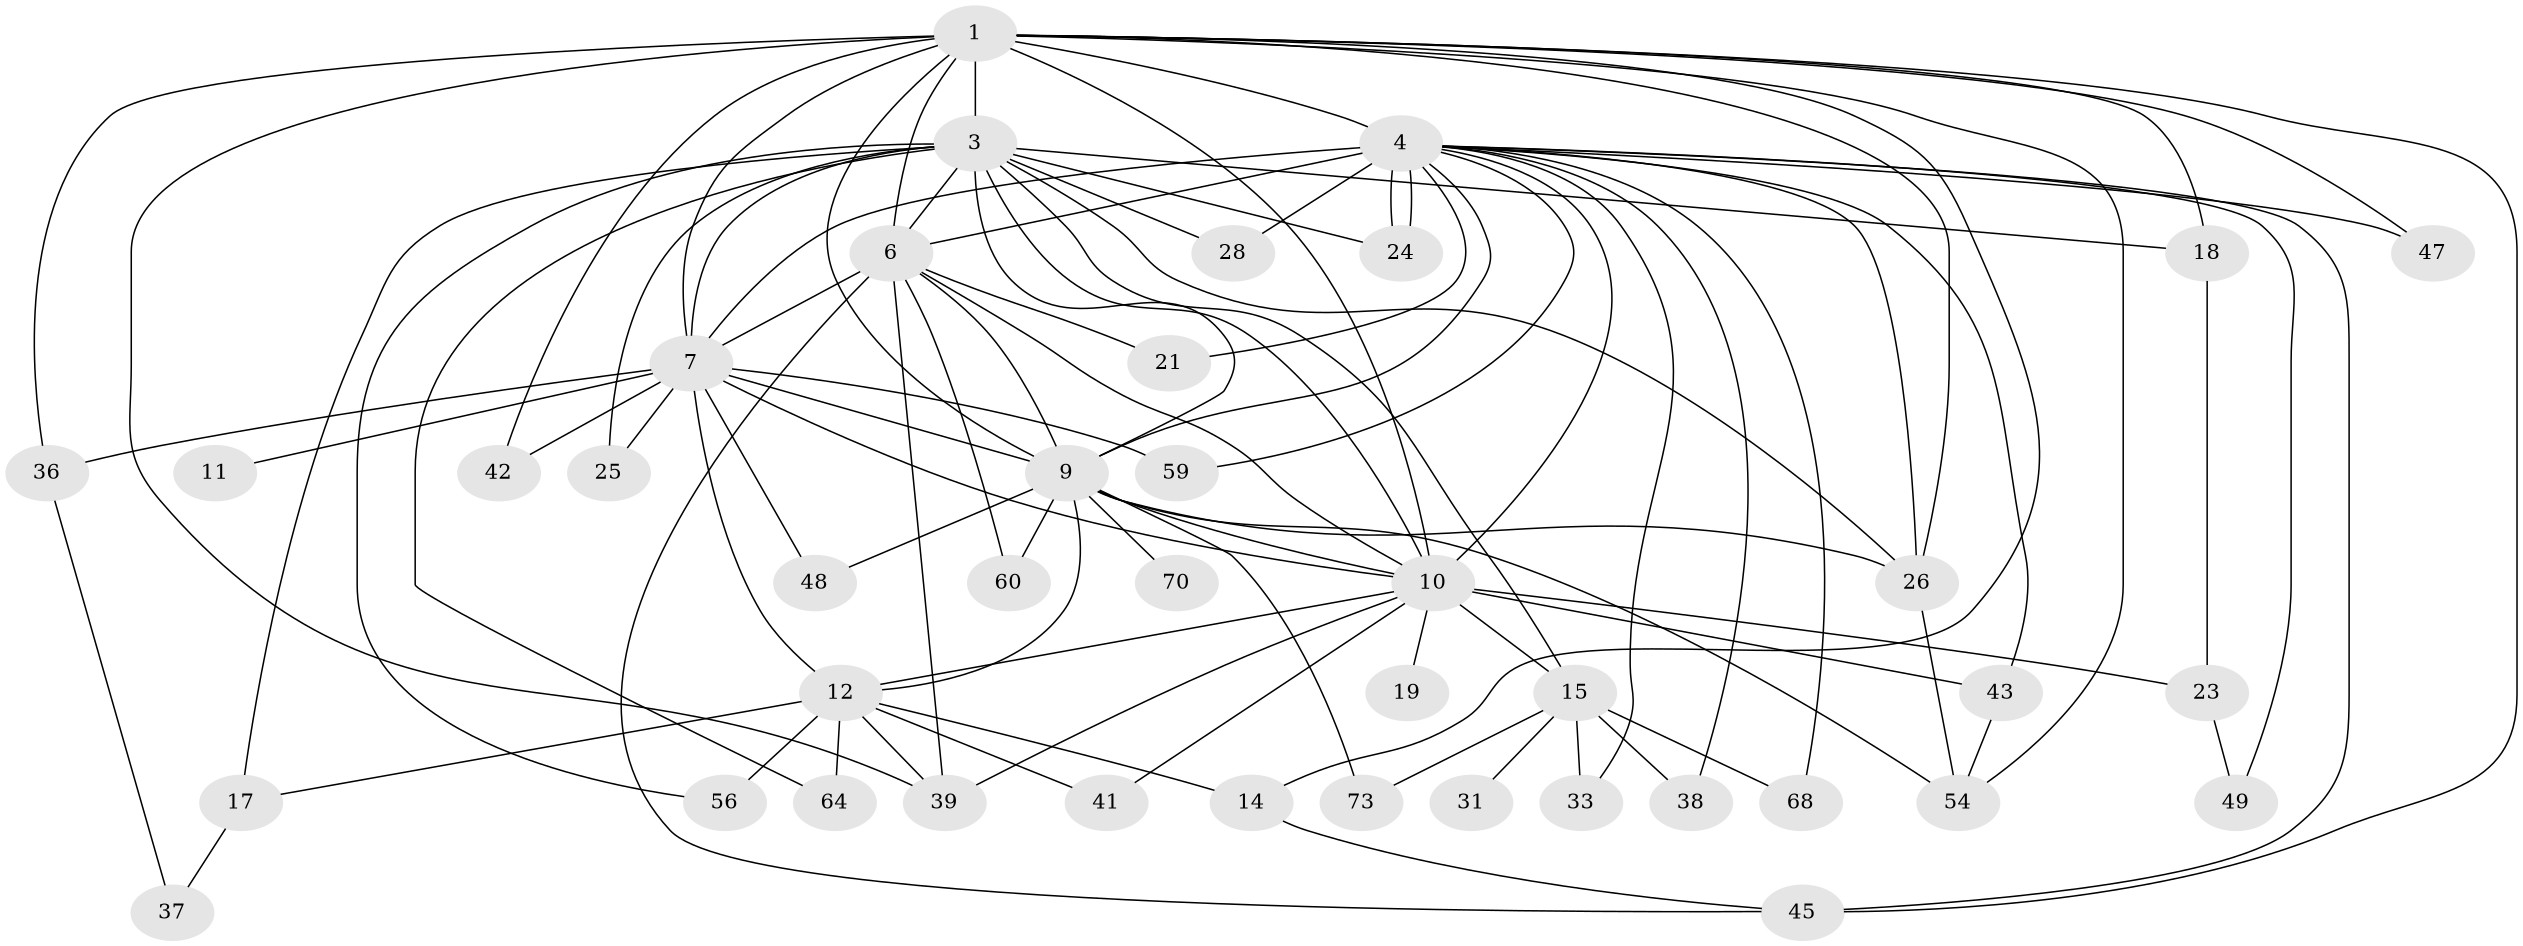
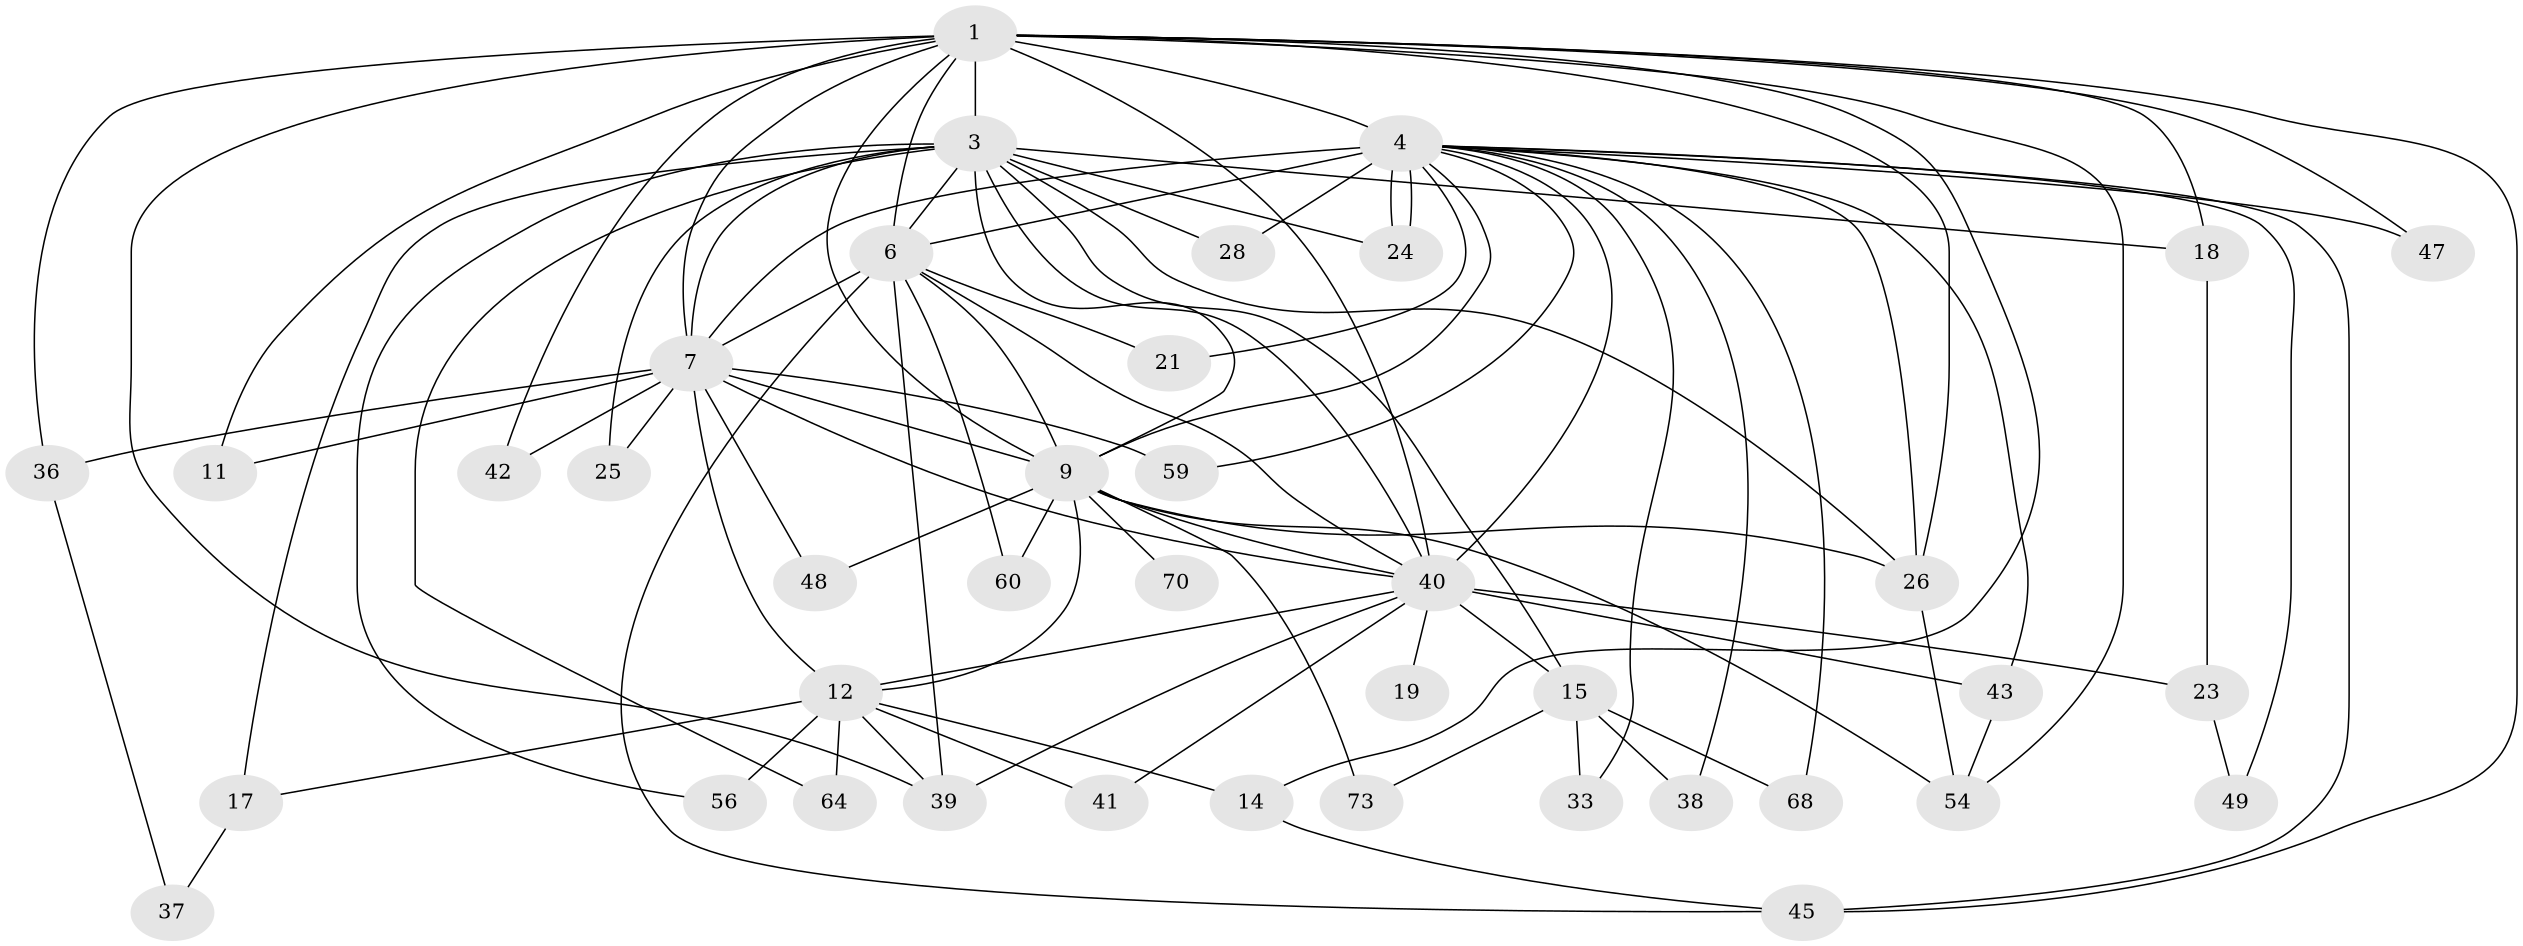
edge "1" -- "11": added
node "10": label "10" -> "40"
node "31": removed
